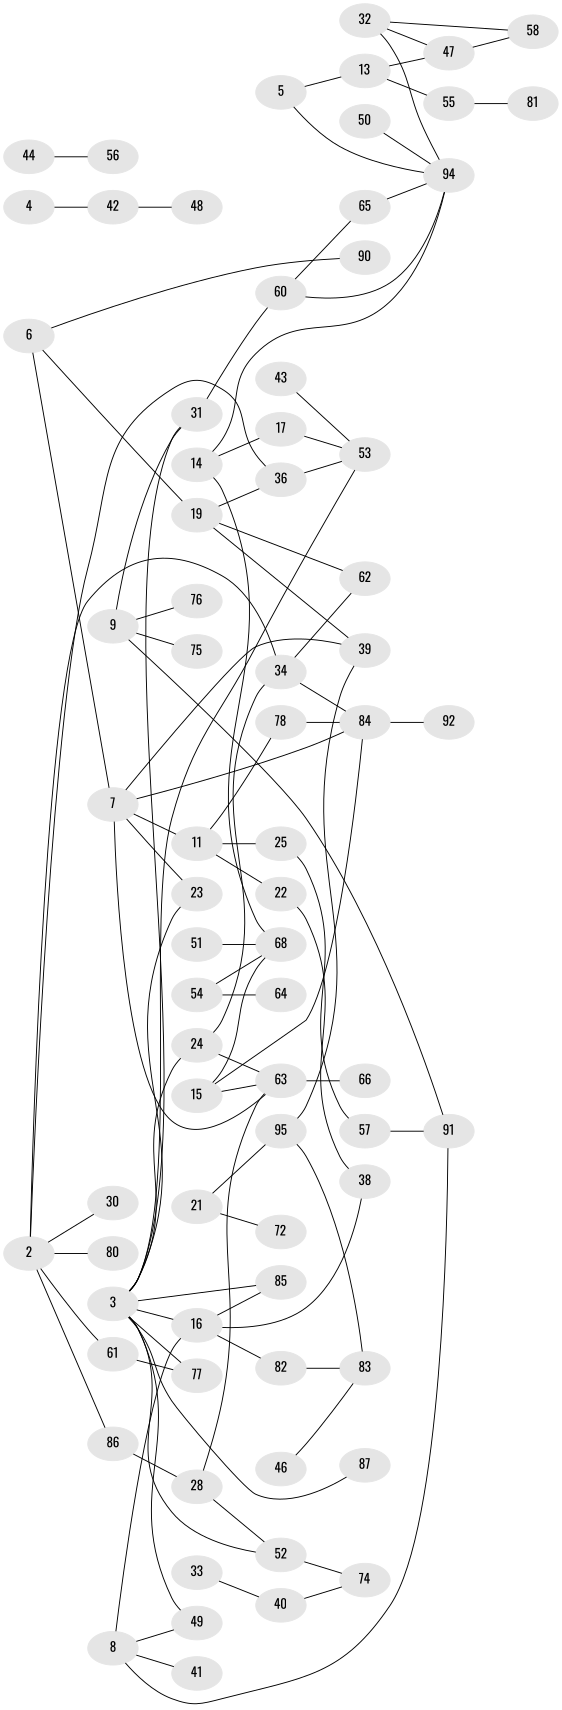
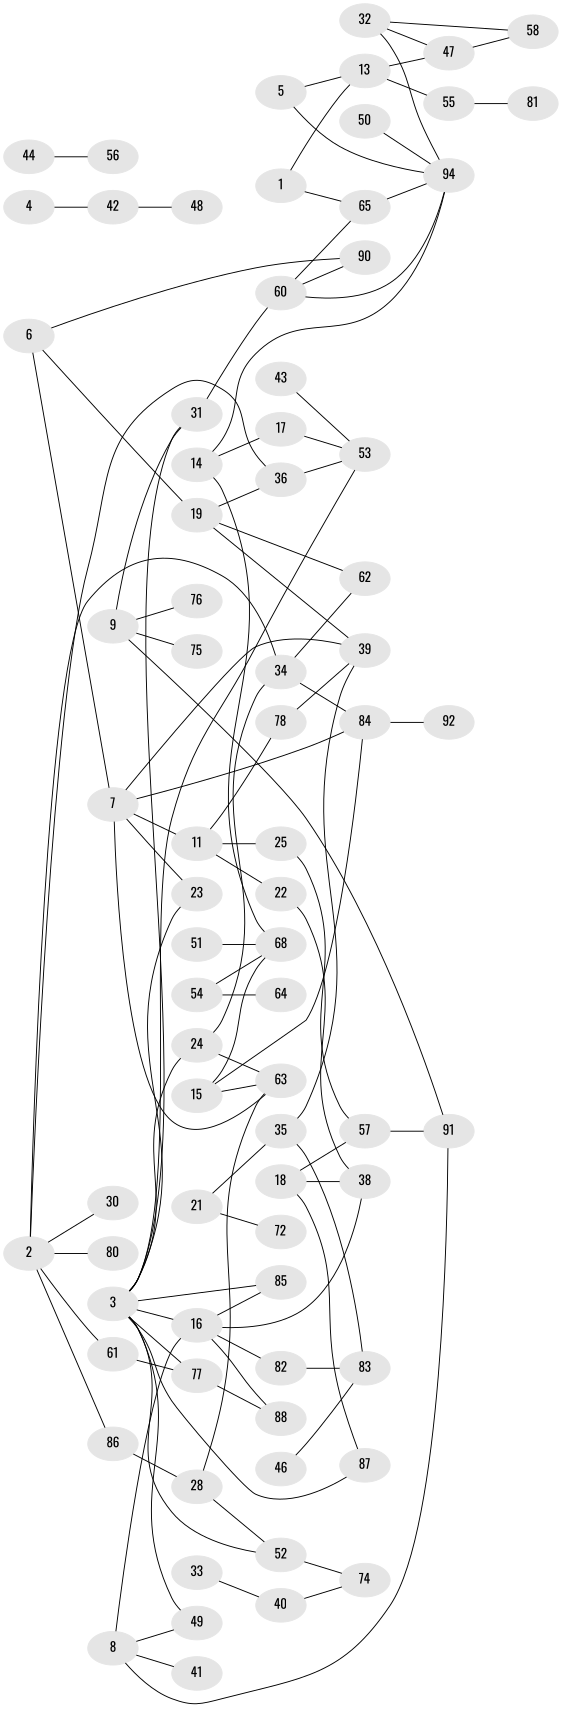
node "1": added
edge "90" -- "60": added
edge "78" -- "84": now "78" -- "39"
node "66": removed
node "95": label "95" -> "35"
node "18": added
node "88": added
